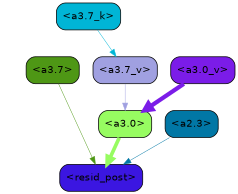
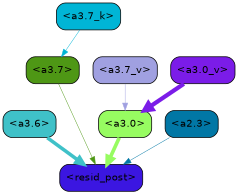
edge "<a3.7_k>" -> "<a3.7_v>": now "<a3.7_k>" -> "<a3.7>"
node "<a3.6>": added
